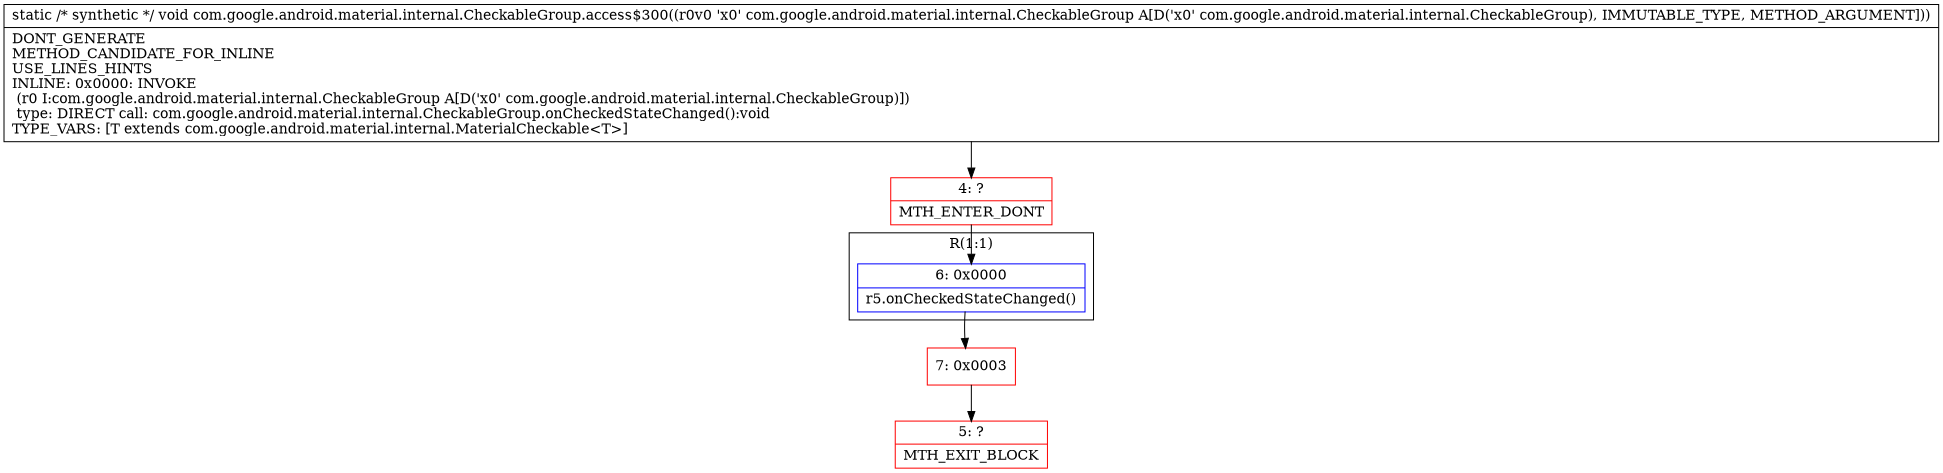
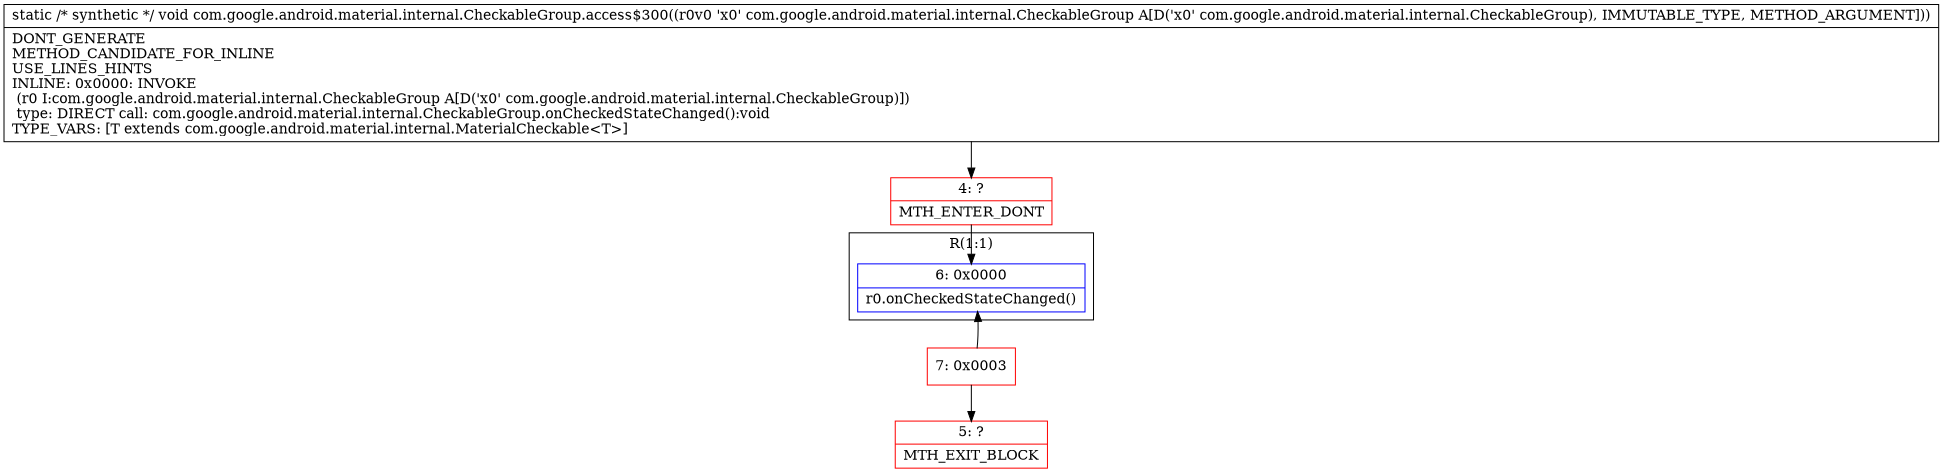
node "6: 0x0000": text "r5.onCheckedStateChanged()" -> "r0.onCheckedStateChanged()"
edge "6: 0x0000" -> "7: 0x0003": reversed
